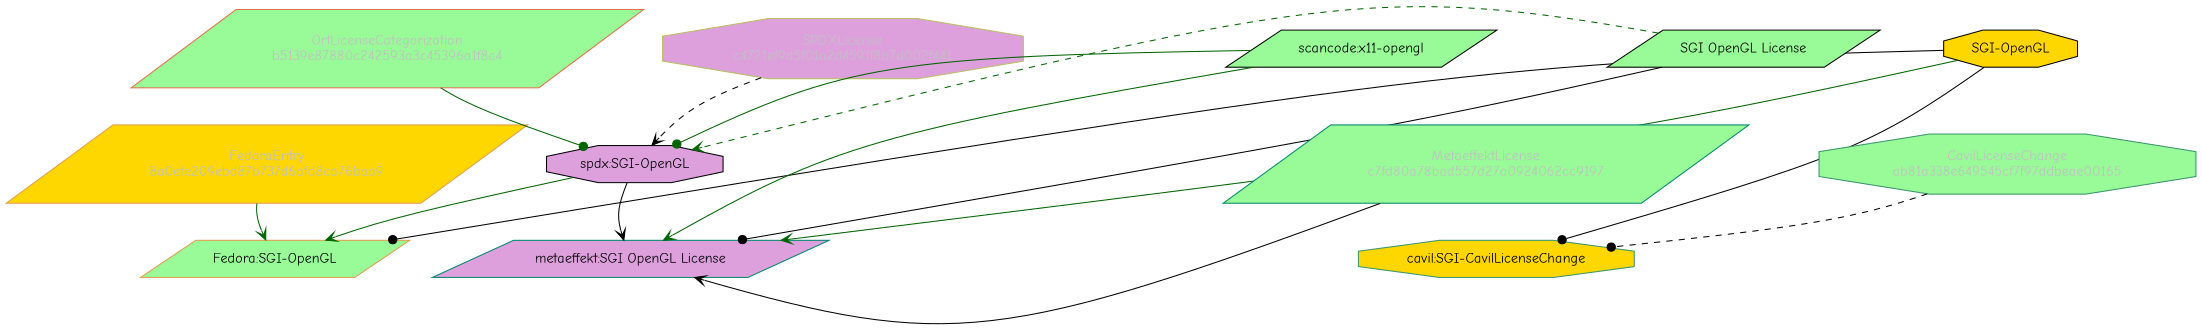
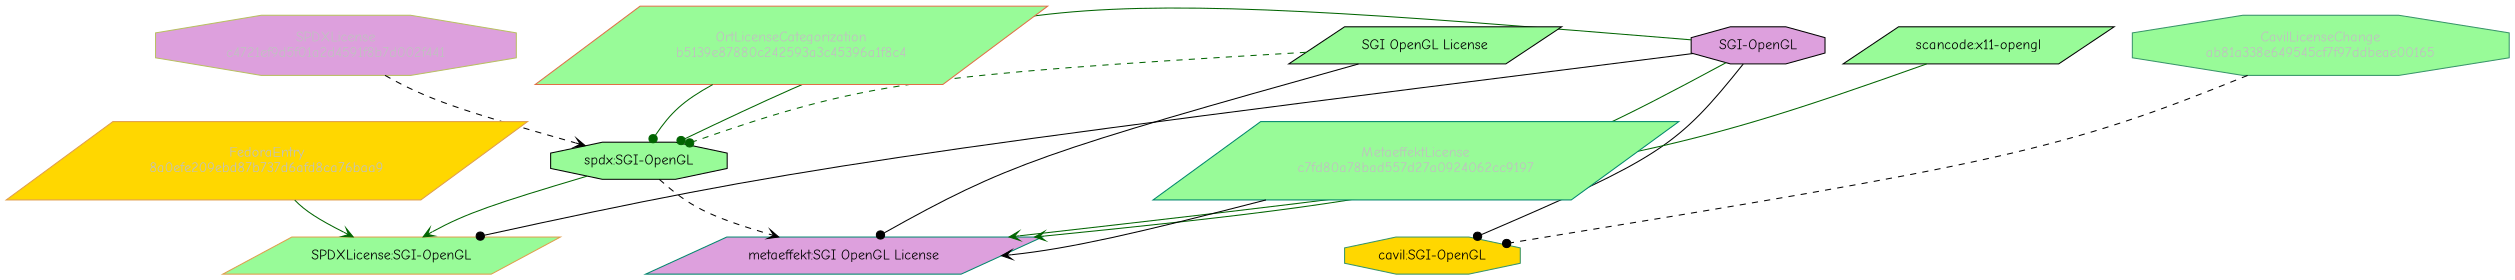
edge "SGI OpenGL License" -> "spdx:SGI-OpenGL": arrowhead vee -> dot
node "SGI-OpenGL": fillcolor gold -> plum
edge "scancode:x11-opengl" -> "spdx:SGI-OpenGL": now "SGI-OpenGL" -> "spdx:SGI-OpenGL"
node "spdx:SGI-OpenGL": fillcolor plum -> palegreen
edge "spdx:SGI-OpenGL" -> "metaeffekt:SGI OpenGL License": style solid -> dashed
node "Fedora:SGI-OpenGL": label "Fedora:SGI-OpenGL" -> "SPDXLicense:SGI-OpenGL"
node "cavil:SGI-CavilLicenseChange": label "cavil:SGI-CavilLicenseChange" -> "cavil:SGI-OpenGL"
